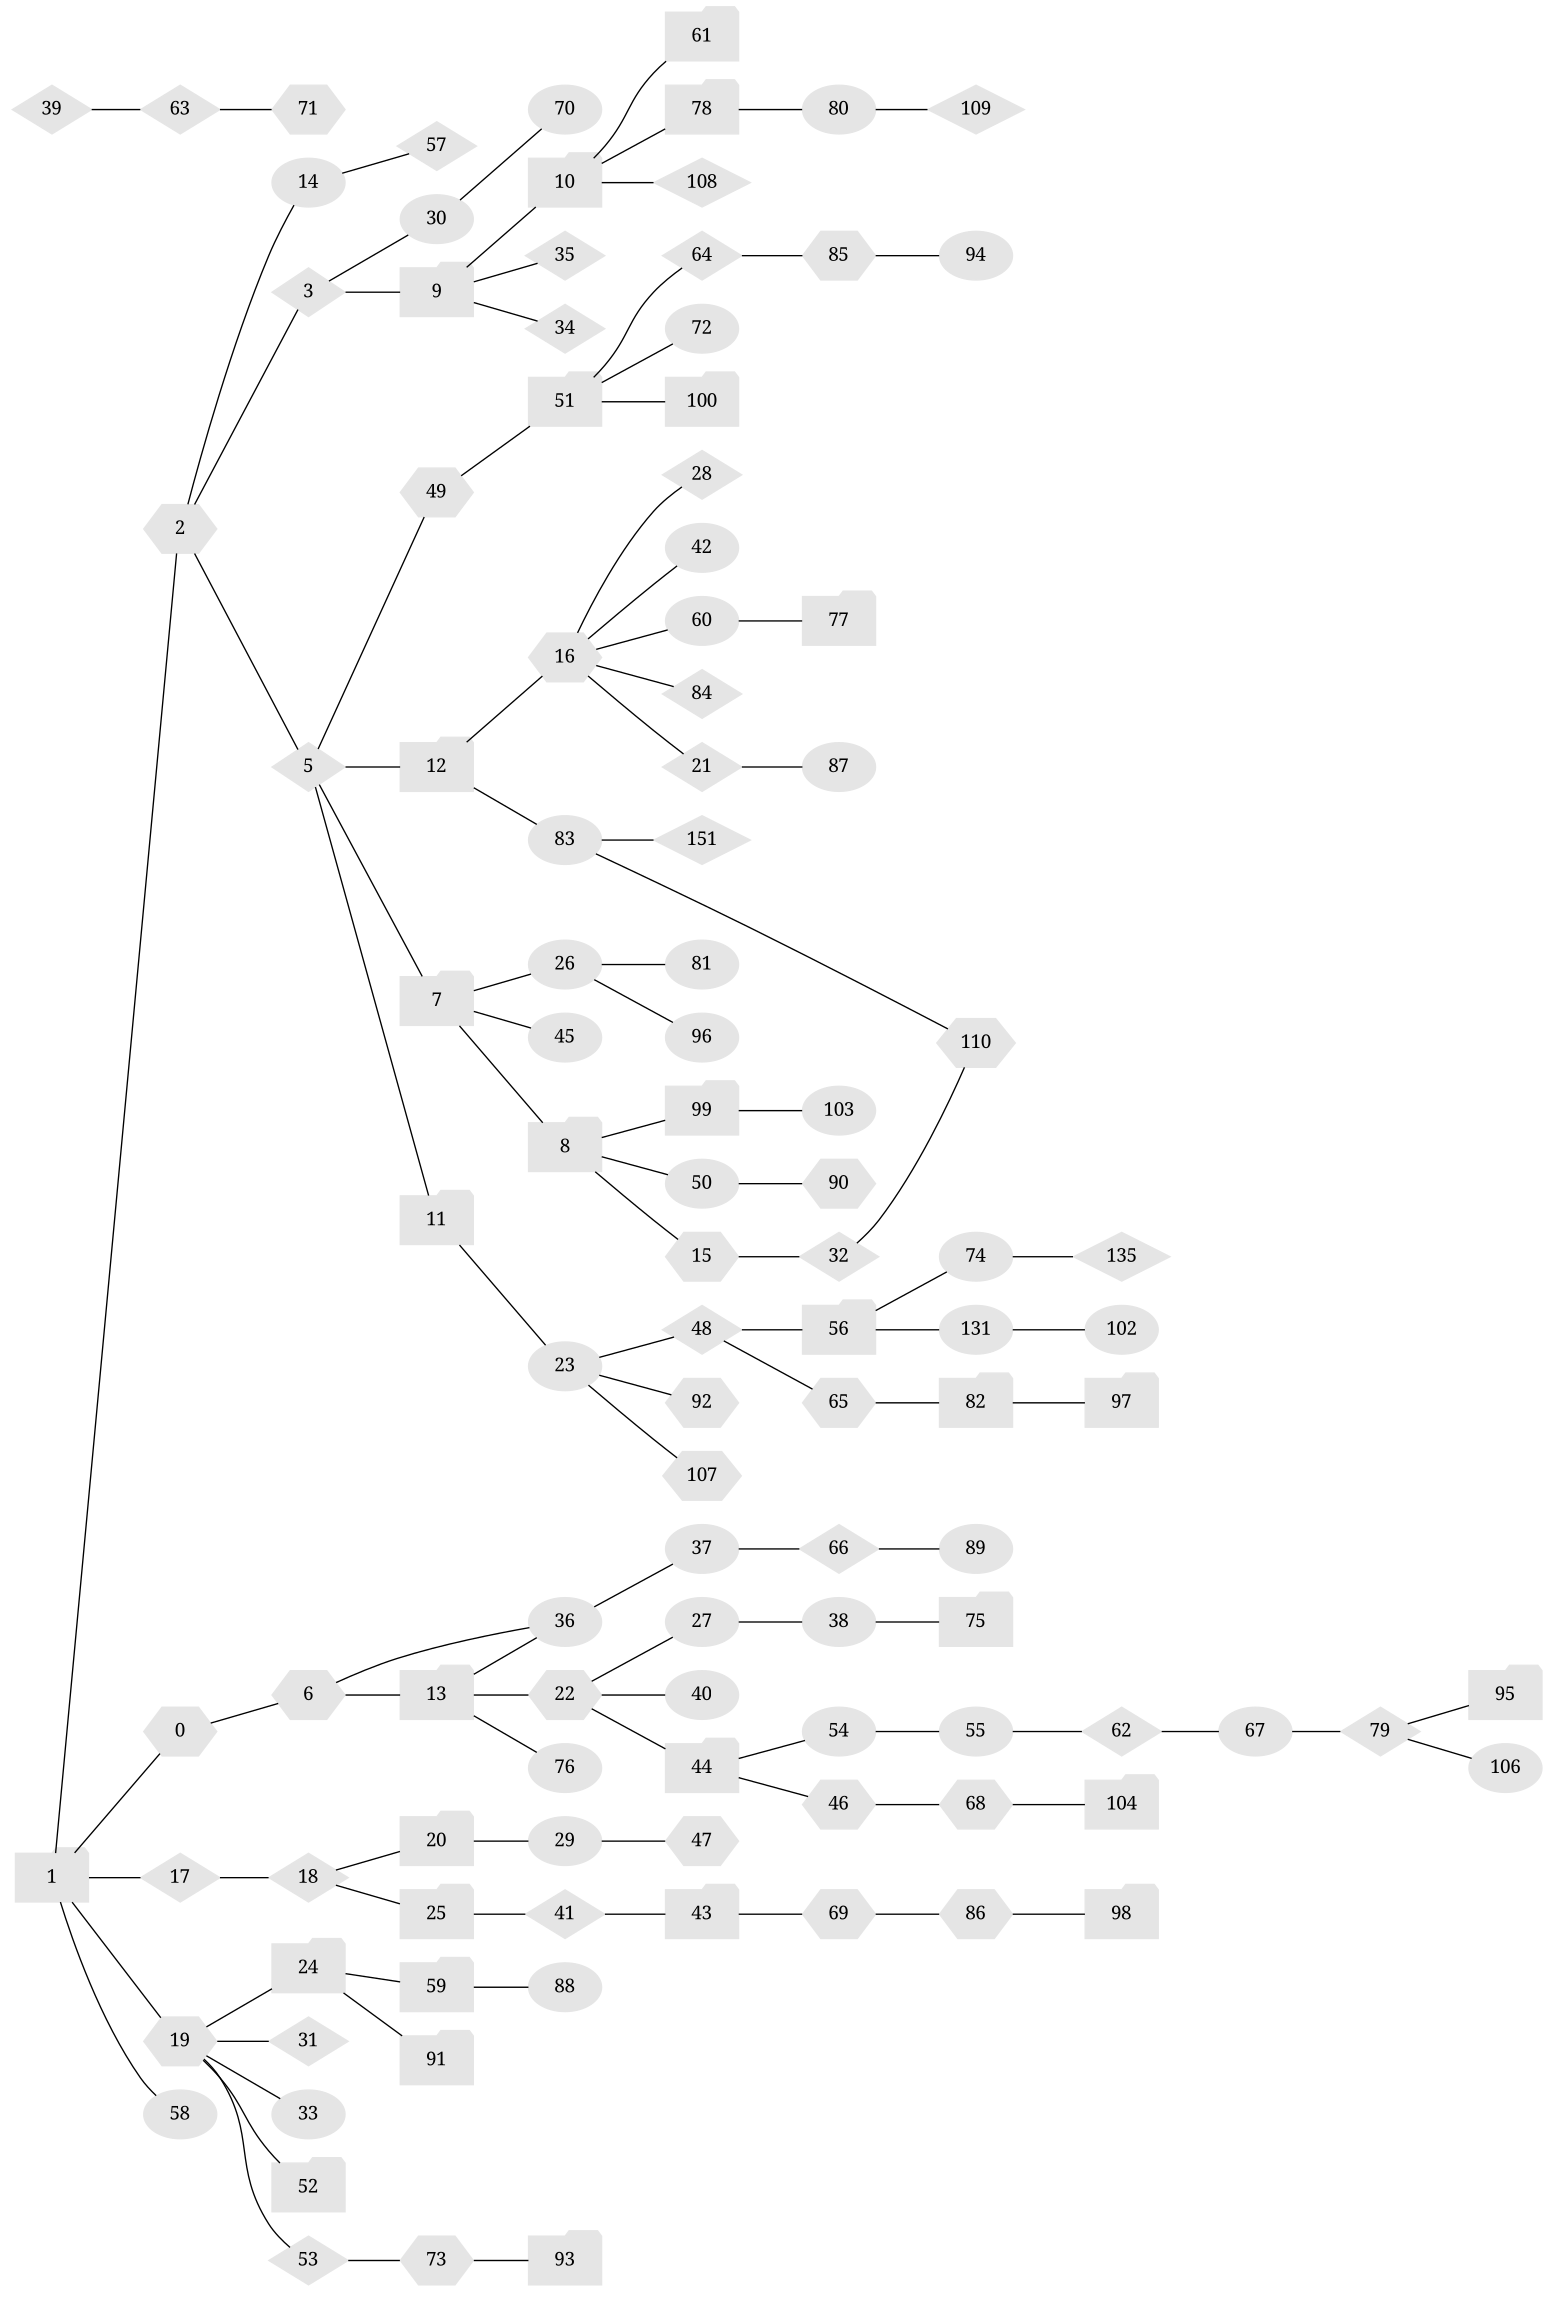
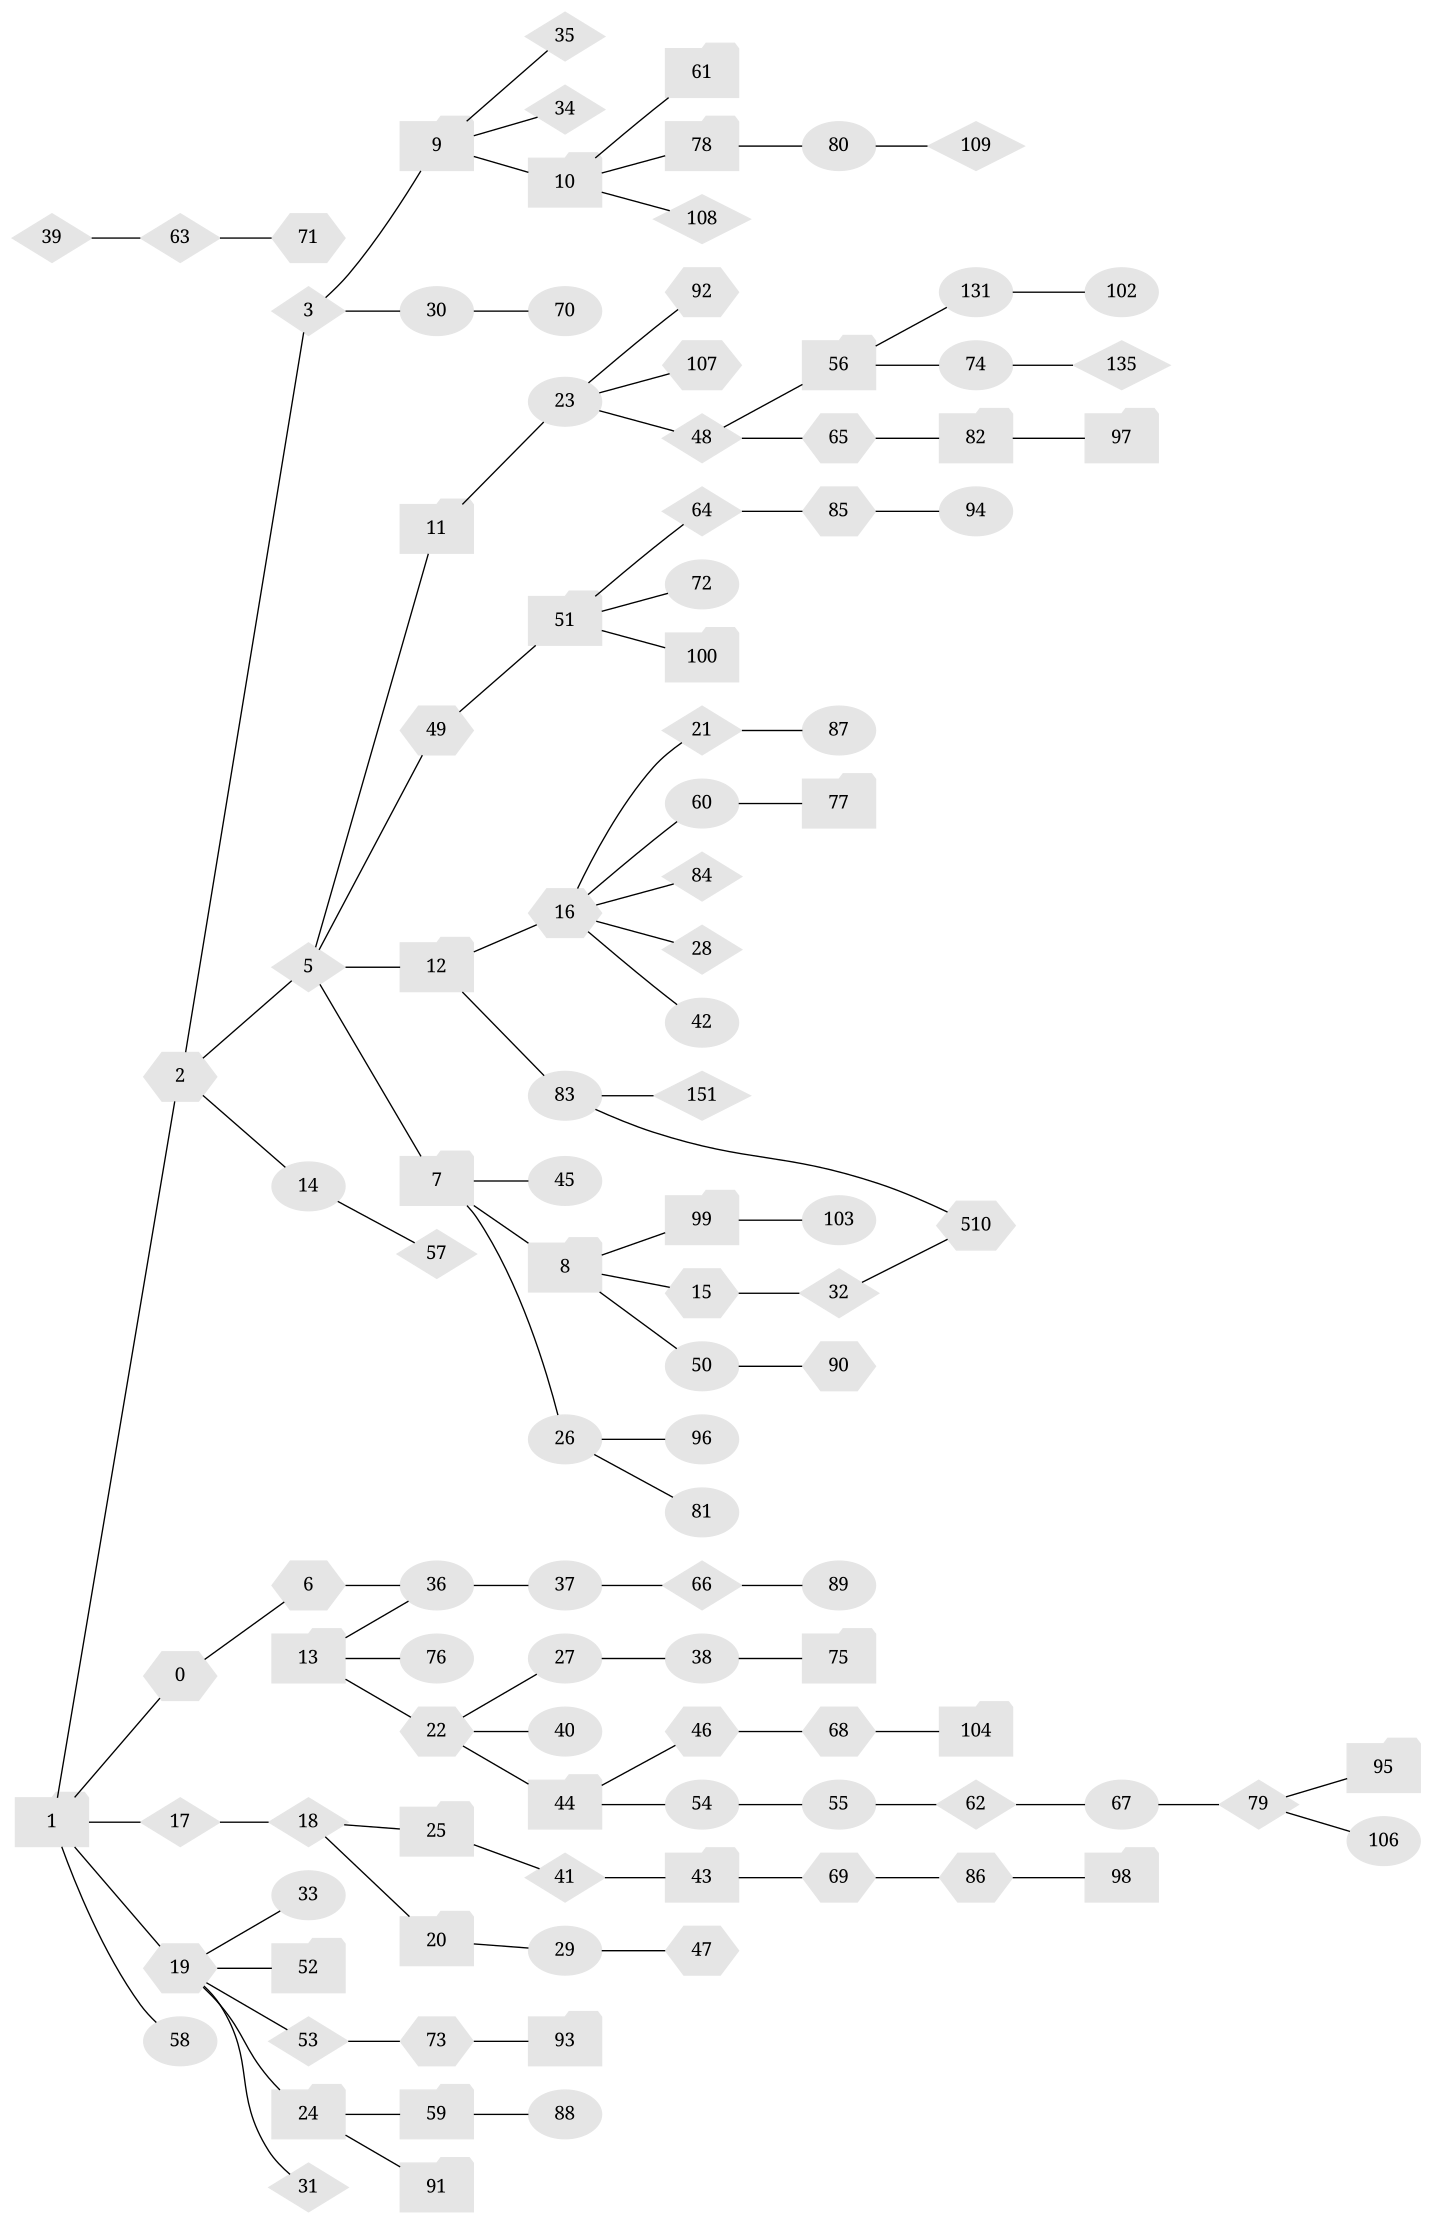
node "110": label "110" -> "510"
edge "6" -- "13": removed
